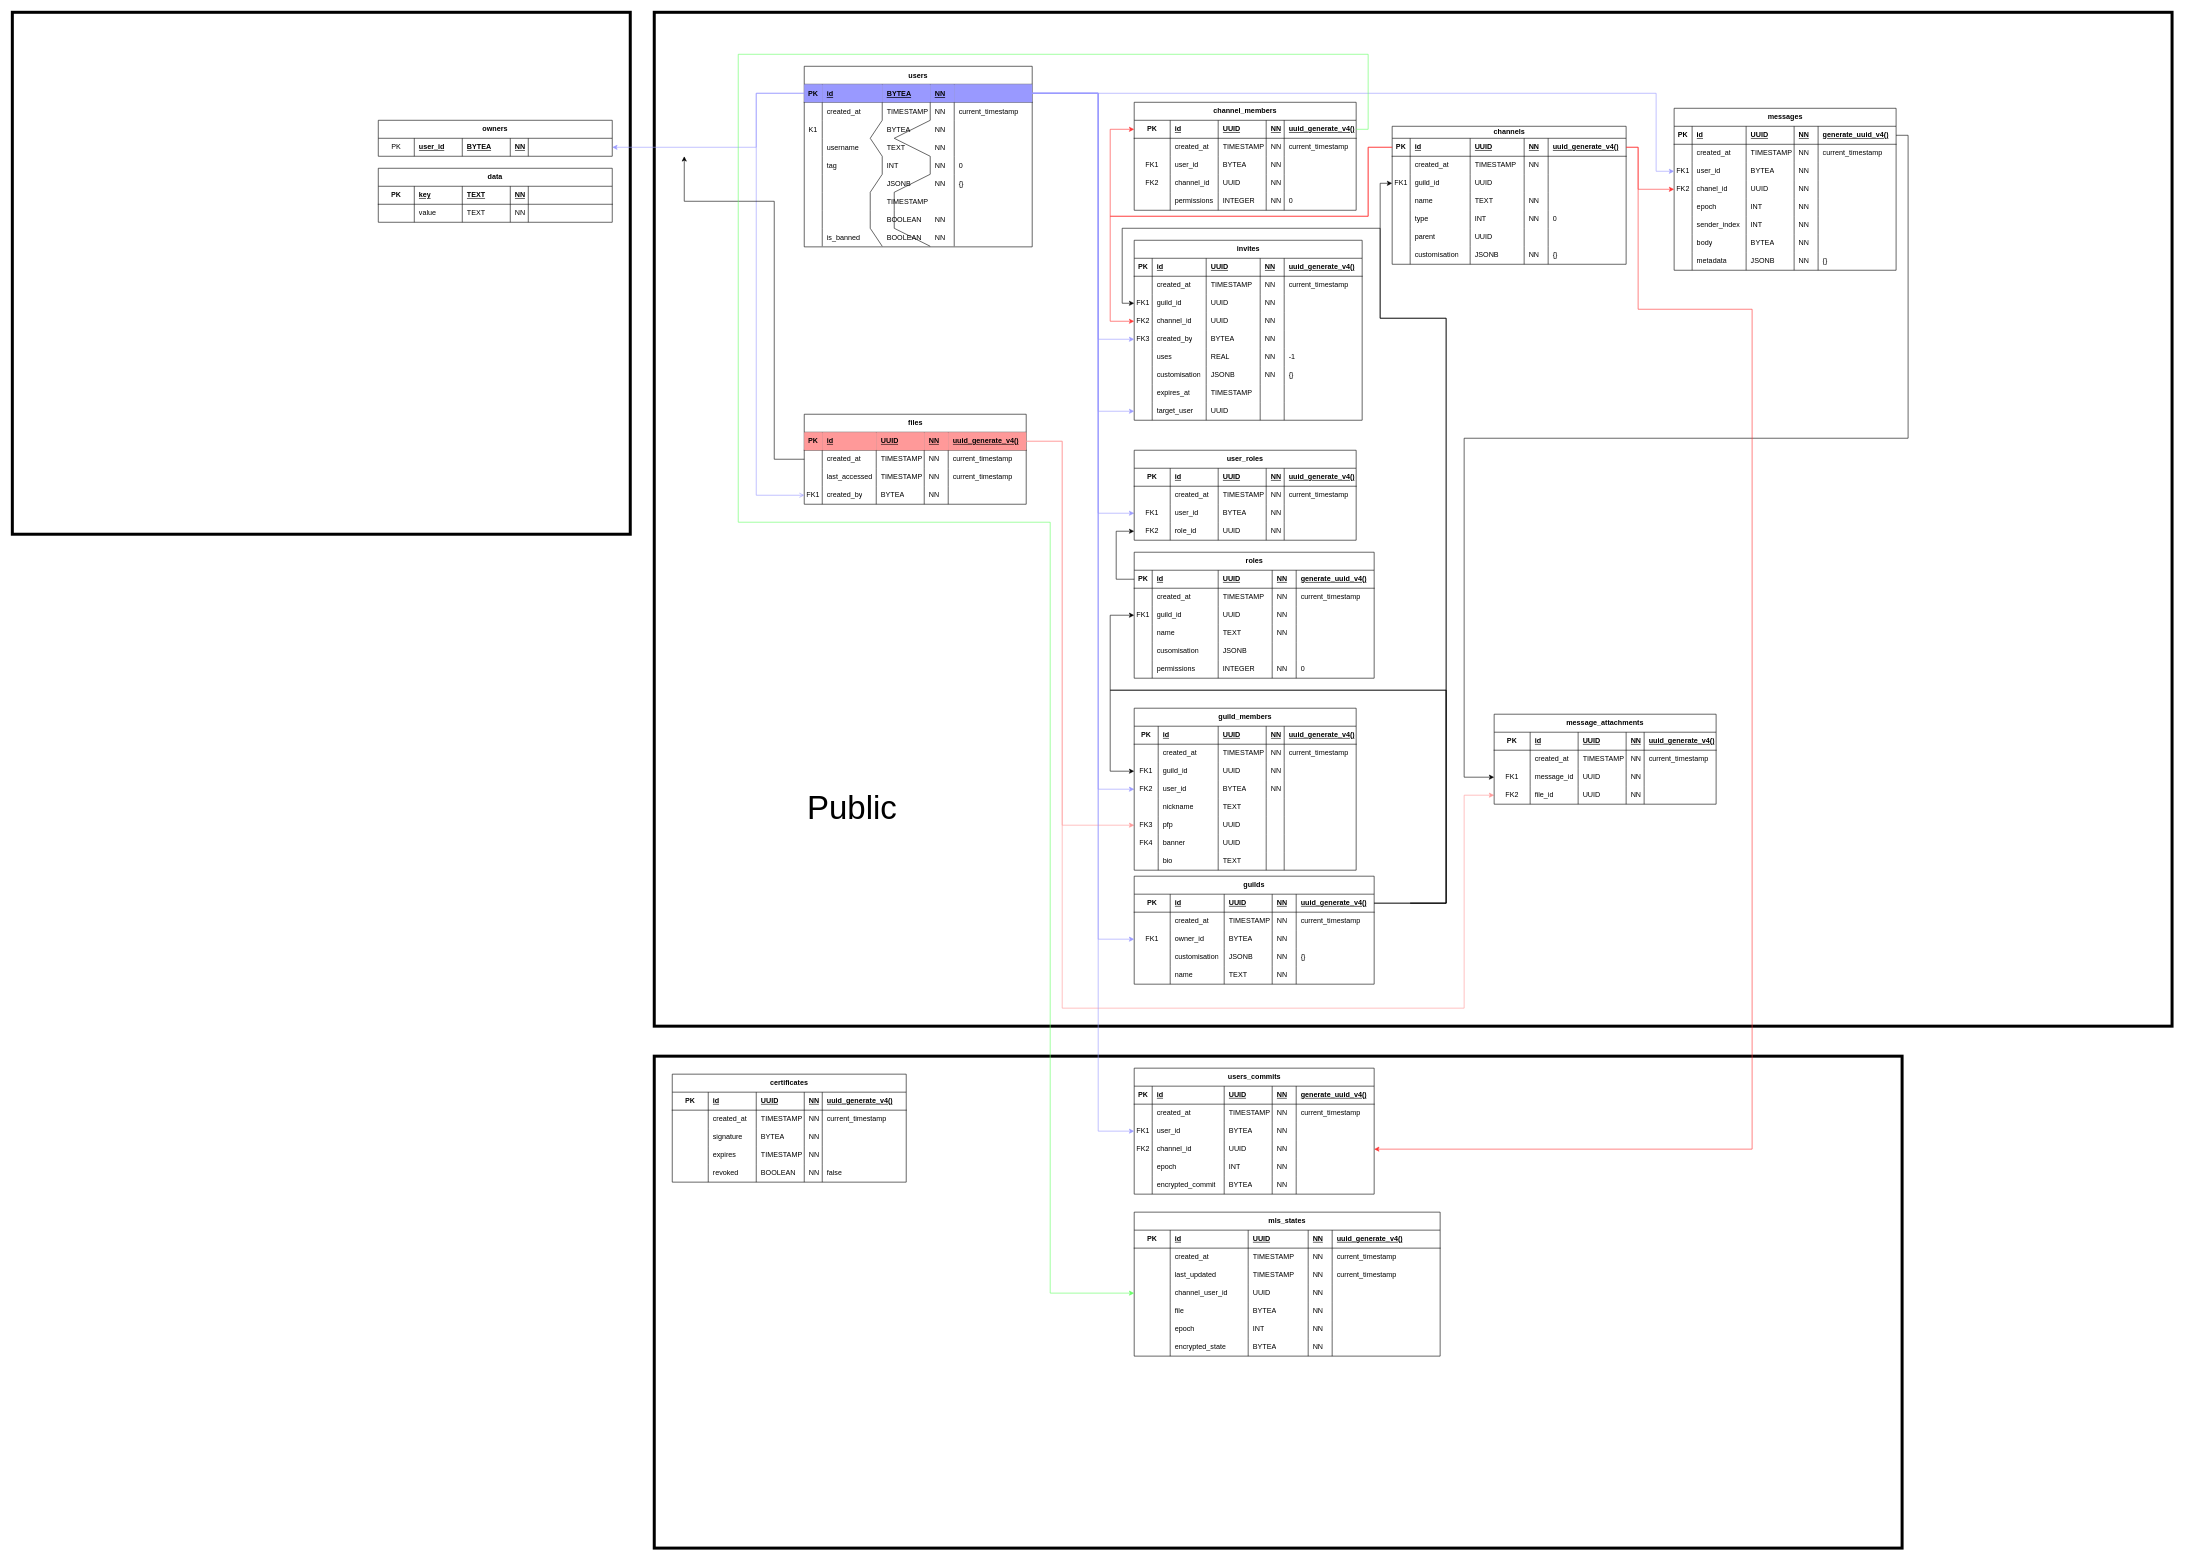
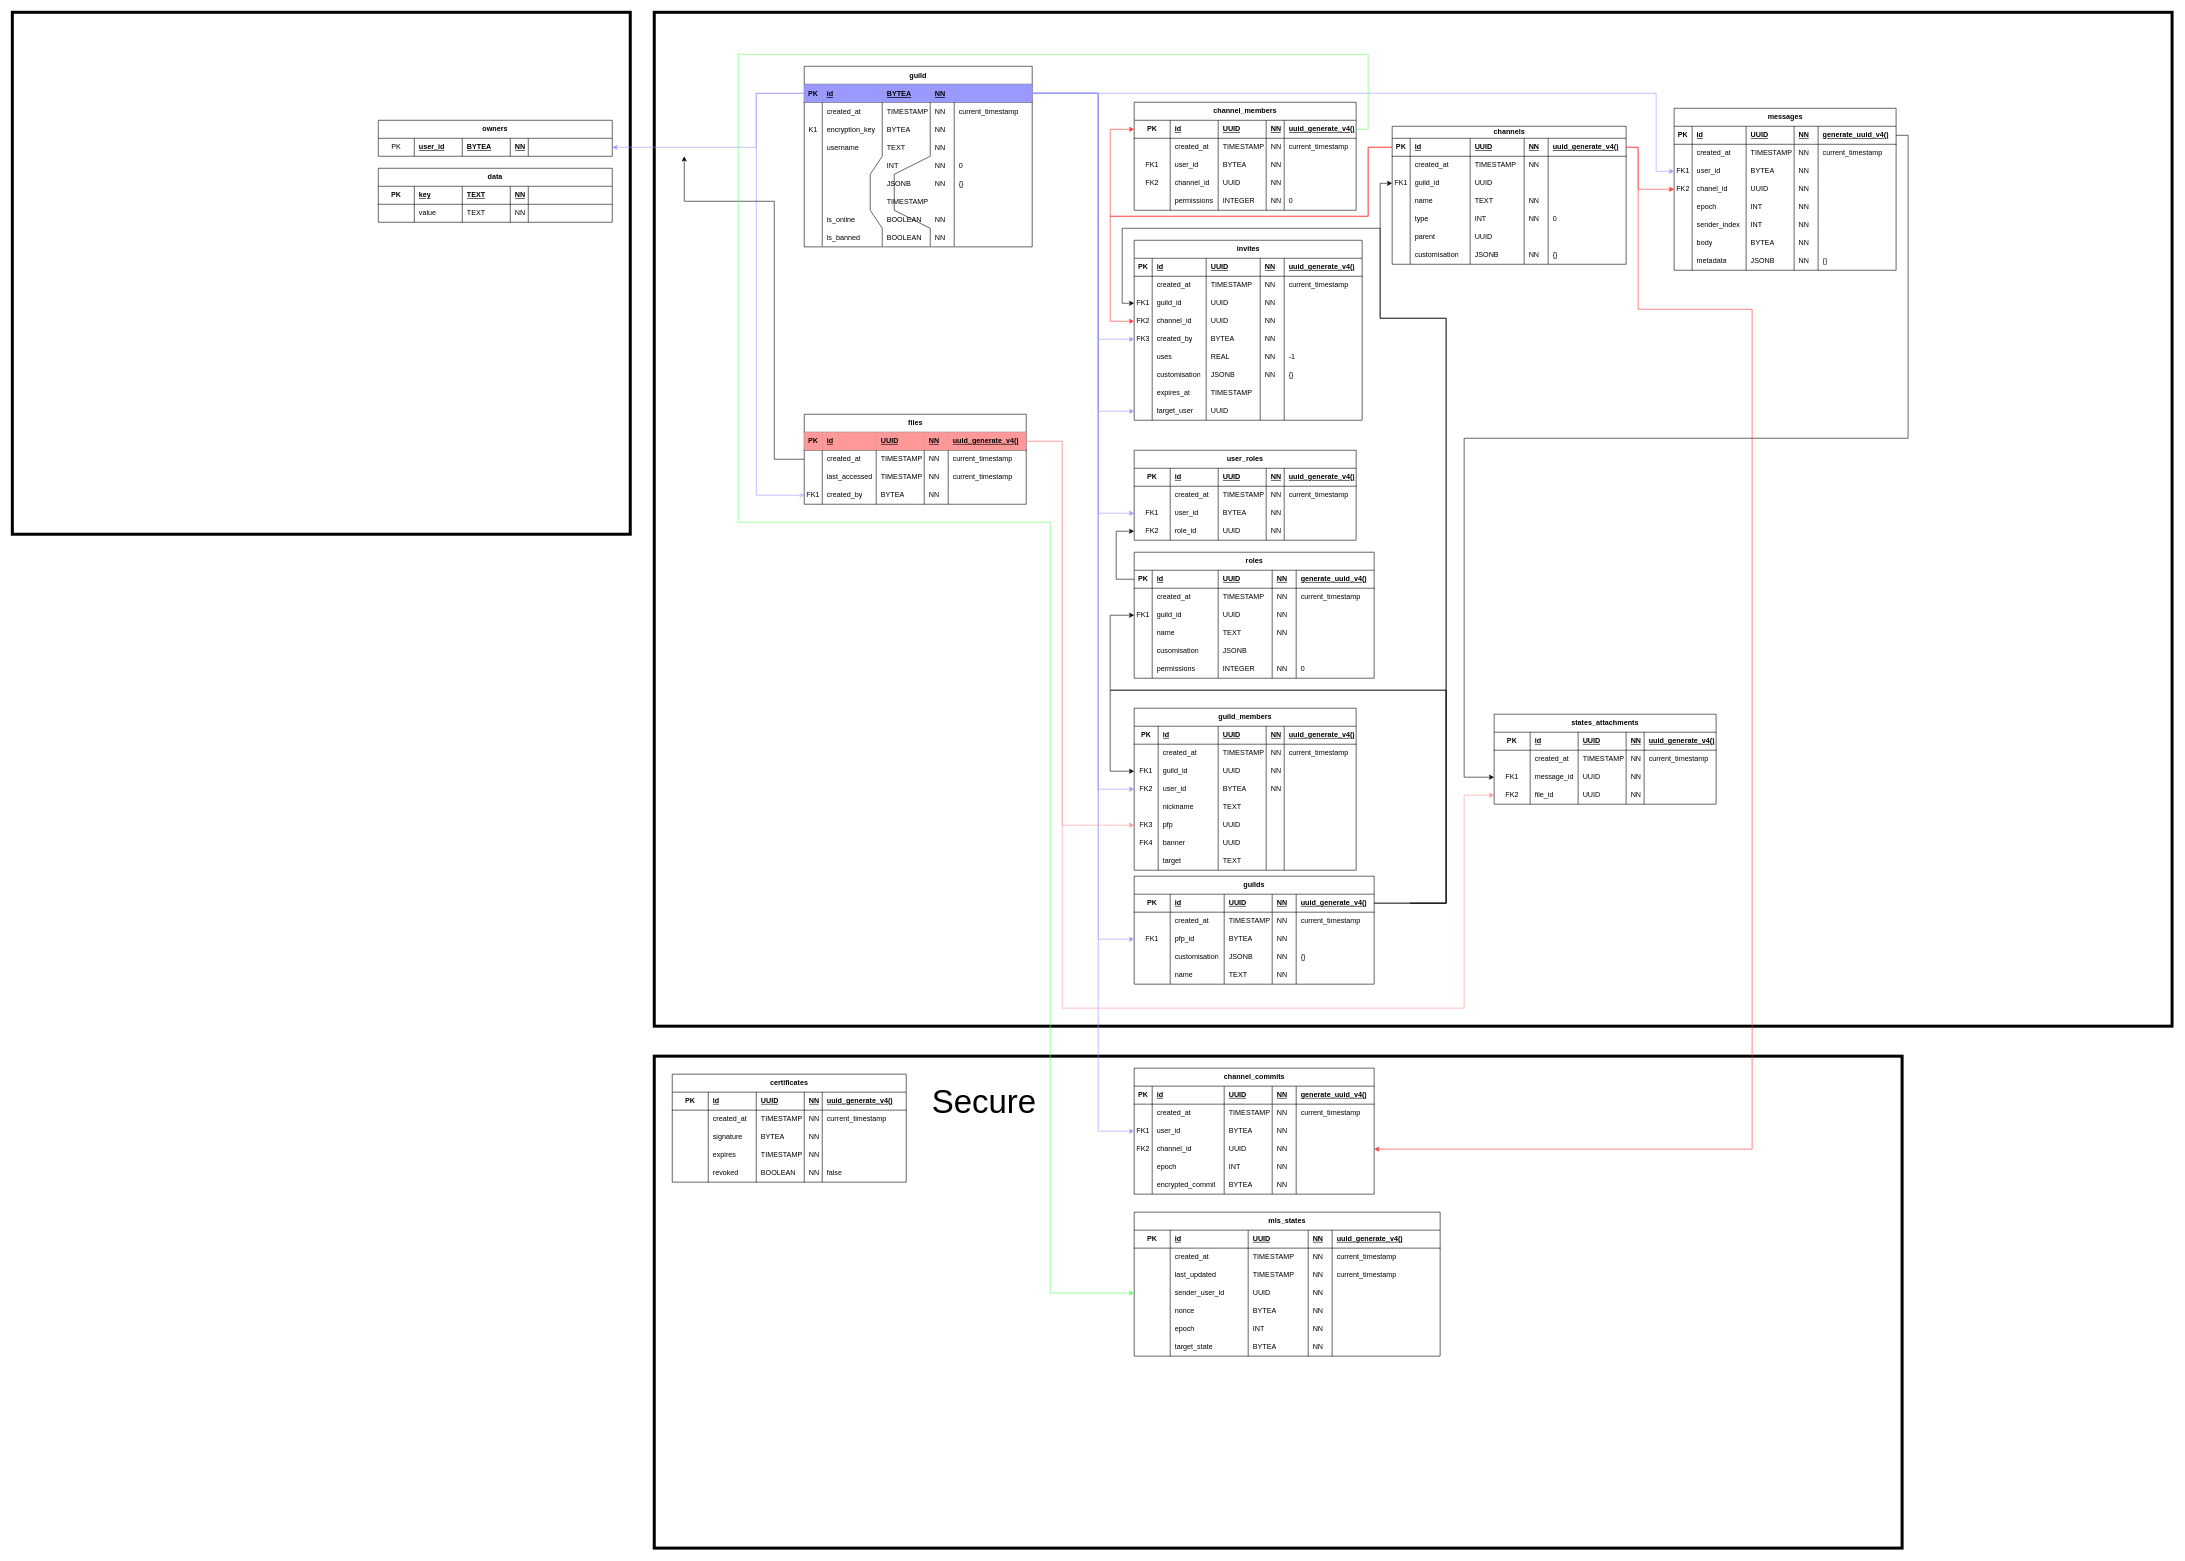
node "users": label "users" -> "guild"
node "encryption_key": added
node "tag": removed
node "is_online": added
node "message_attachments": label "message_attachments" -> "states_attachments"
node "Public": removed
node "bio": label "bio" -> "target"
node "owner_id": label "owner_id" -> "pfp_id"
node "users_commits": label "users_commits" -> "channel_commits"
node "Secure": added
node "channel_user_id": label "channel_user_id" -> "sender_user_id"
node "file": label "file" -> "nonce"
node "encrypted_state": label "encrypted_state" -> "target_state"
